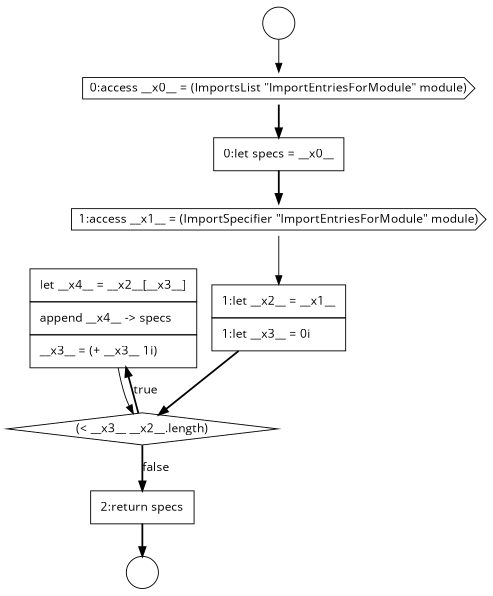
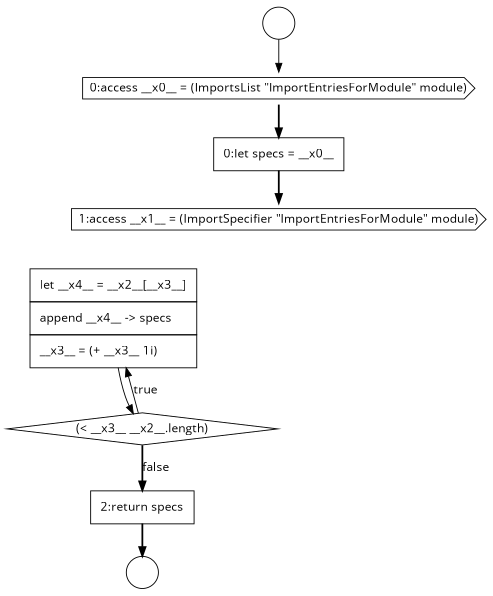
node "1:let __x2__ = __x1__": removed
edge "(< __x3__ __x2__.length)" -> "let __x4__ = __x2__[__x3__]": style bold -> solid
